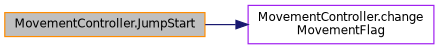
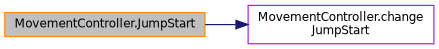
node "MovementController.change MovementFlag": label "MovementController.change MovementFlag" -> "MovementController.change JumpStart"
